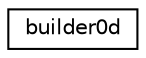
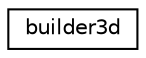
node "builder0d": label "builder0d" -> "builder3d"
